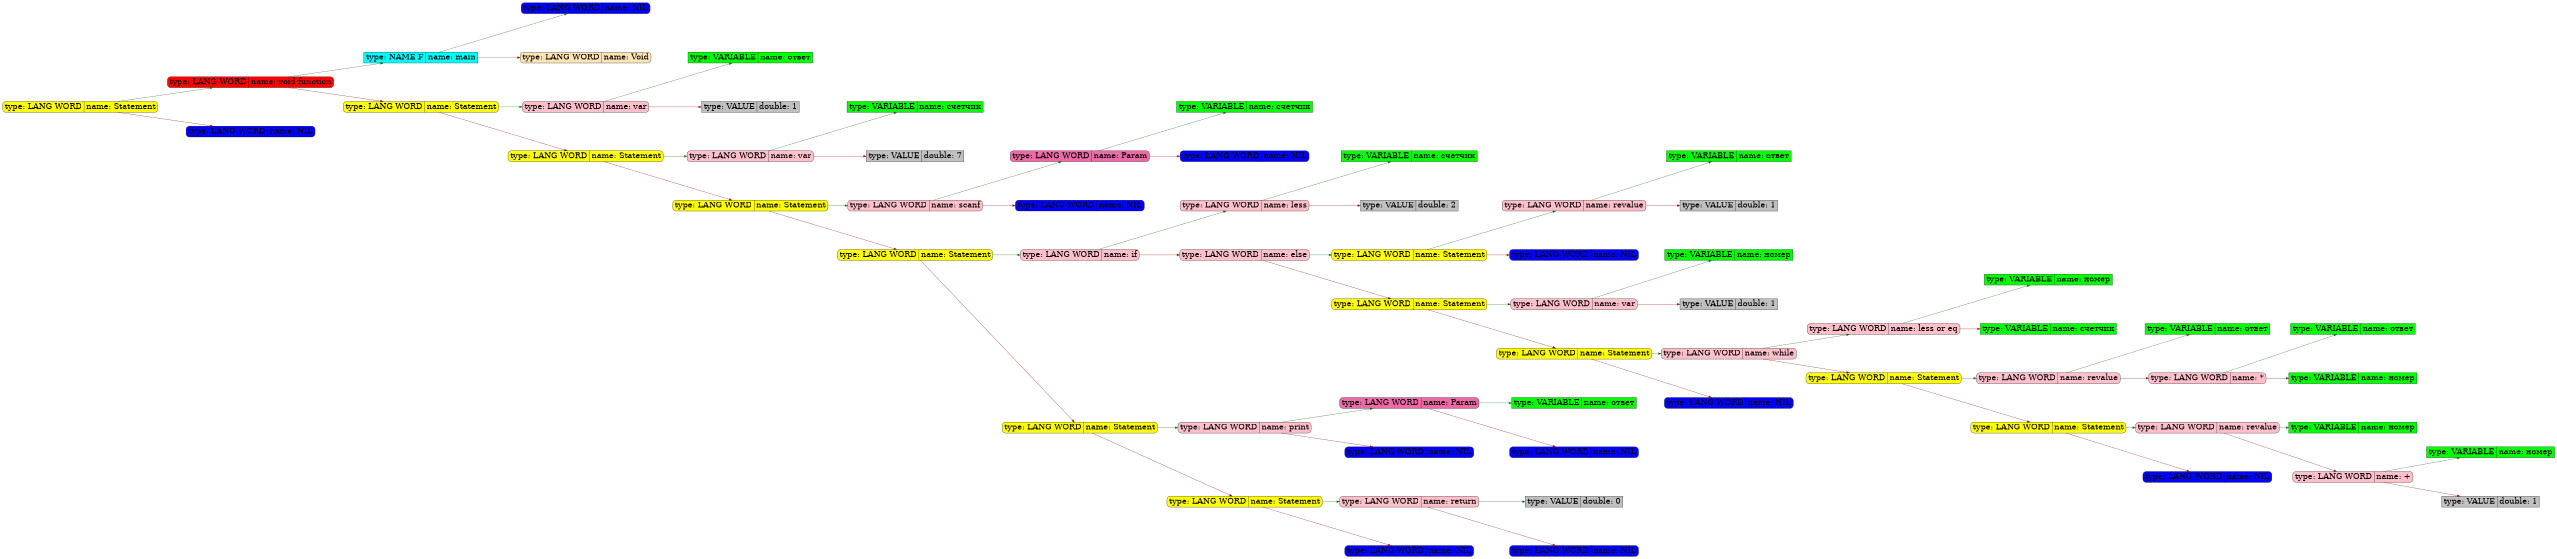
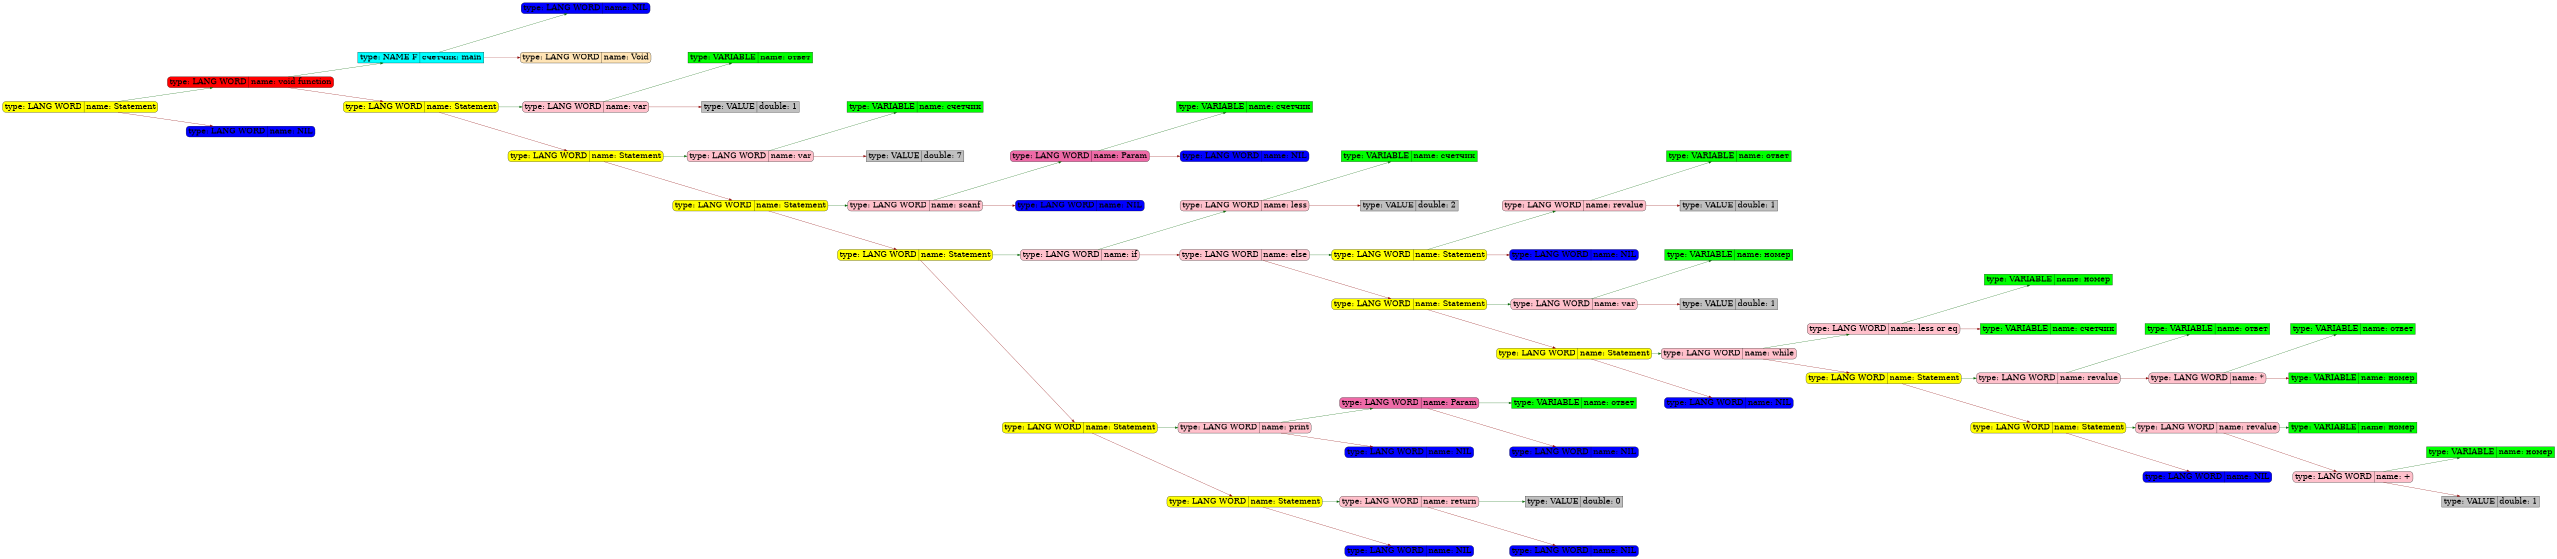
node "type: NAME F": text "name: main" -> "счетчик: main"
